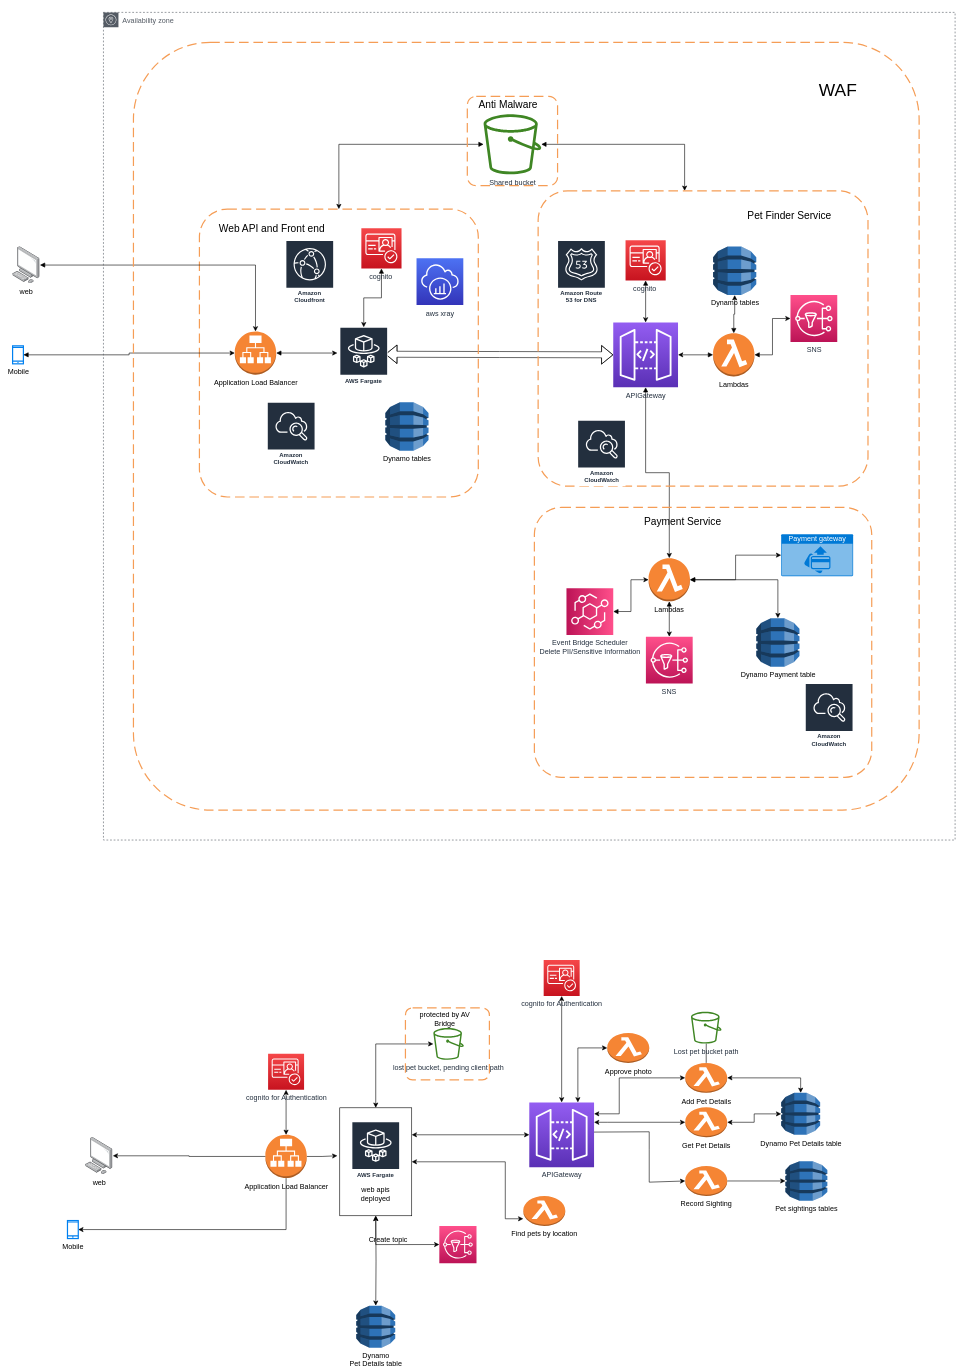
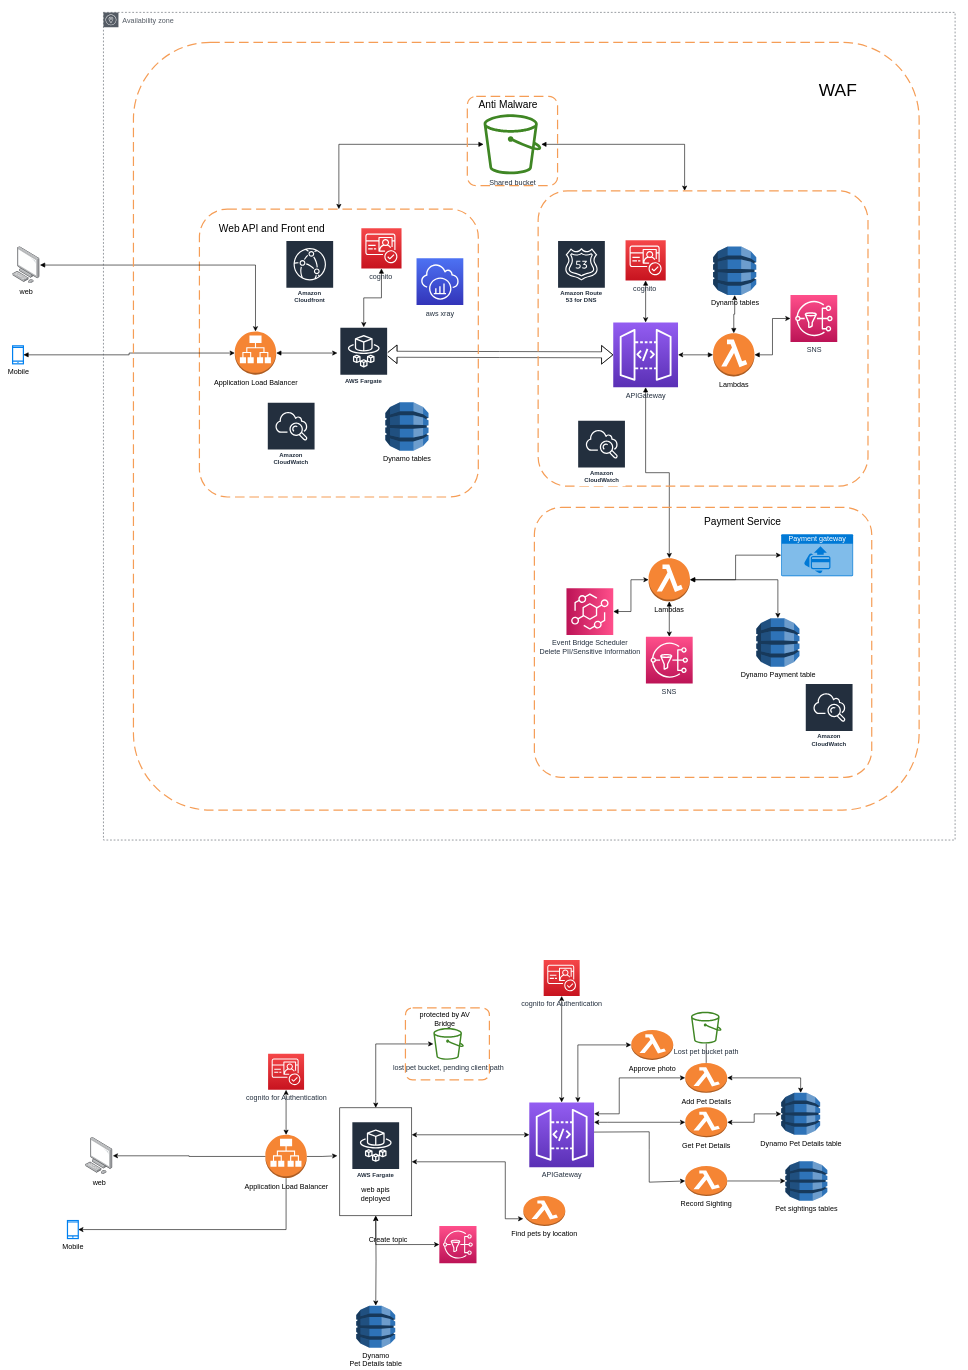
node "Pet Finder Service": removed
node "Payment Service": moved (683, 519) -> (743, 519)
node "Approve photo": moved (629, 1048) -> (653, 1045)
